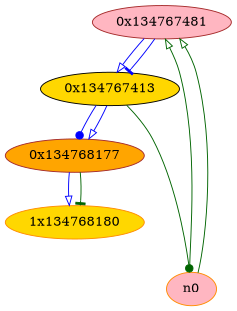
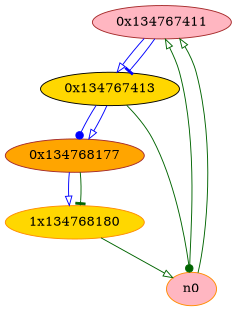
node "0x134767481": label "0x134767481" -> "0x134767411"
edge "1x134768180" -> "n0": added
